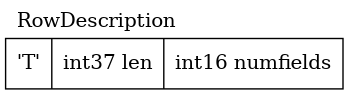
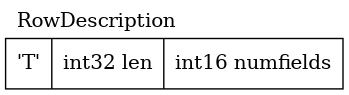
node "'T'": text "int37 len" -> "int32 len"
